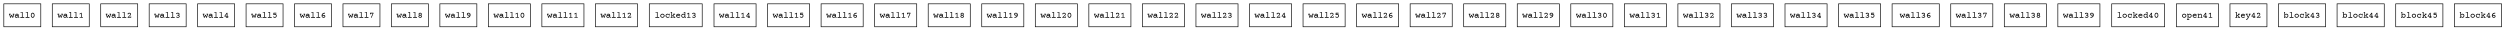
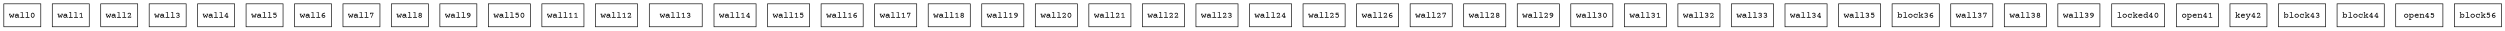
node "wall10": label "wall10" -> "wall50"
node "locked13": label "locked13" -> "wall13"
node "wall36": label "wall36" -> "block36"
node "block45": label "block45" -> "open45"
node "block46": label "block46" -> "block56"
